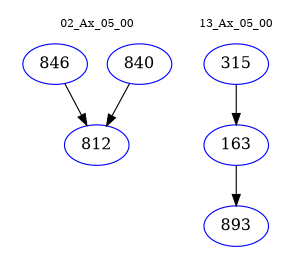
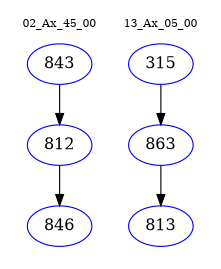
cluster "02_Ax_05_00": label "02_Ax_05_00" -> "02_Ax_45_00"
node "840": label "840" -> "843"
edge "846" -> "812": reversed
node "163": label "163" -> "863"
node "893": label "893" -> "813"
